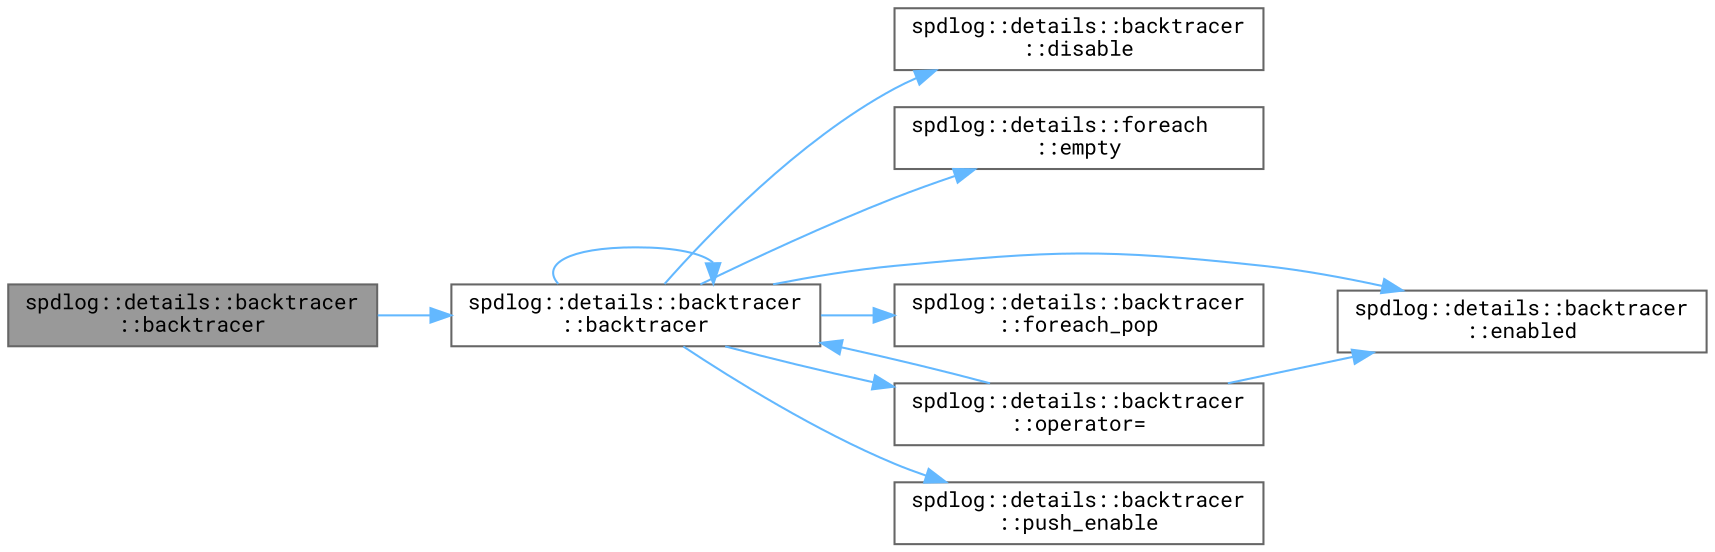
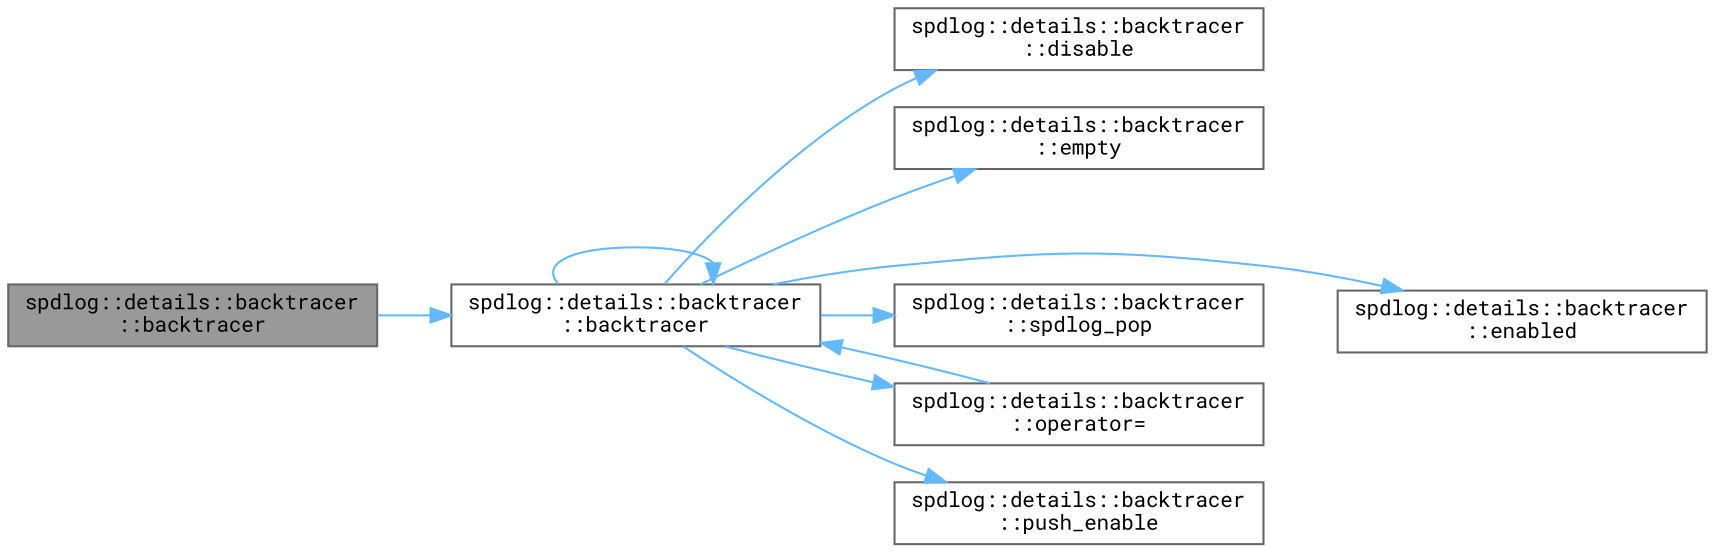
node "spdlog::details::foreach ::empty": label "spdlog::details::foreach ::empty" -> "spdlog::details::backtracer ::empty"
node "spdlog::details::backtracer ::foreach_pop": label "spdlog::details::backtracer ::foreach_pop" -> "spdlog::details::backtracer ::spdlog_pop"
edge "spdlog::details::backtracer ::operator=" -> "spdlog::details::backtracer ::enabled": removed
